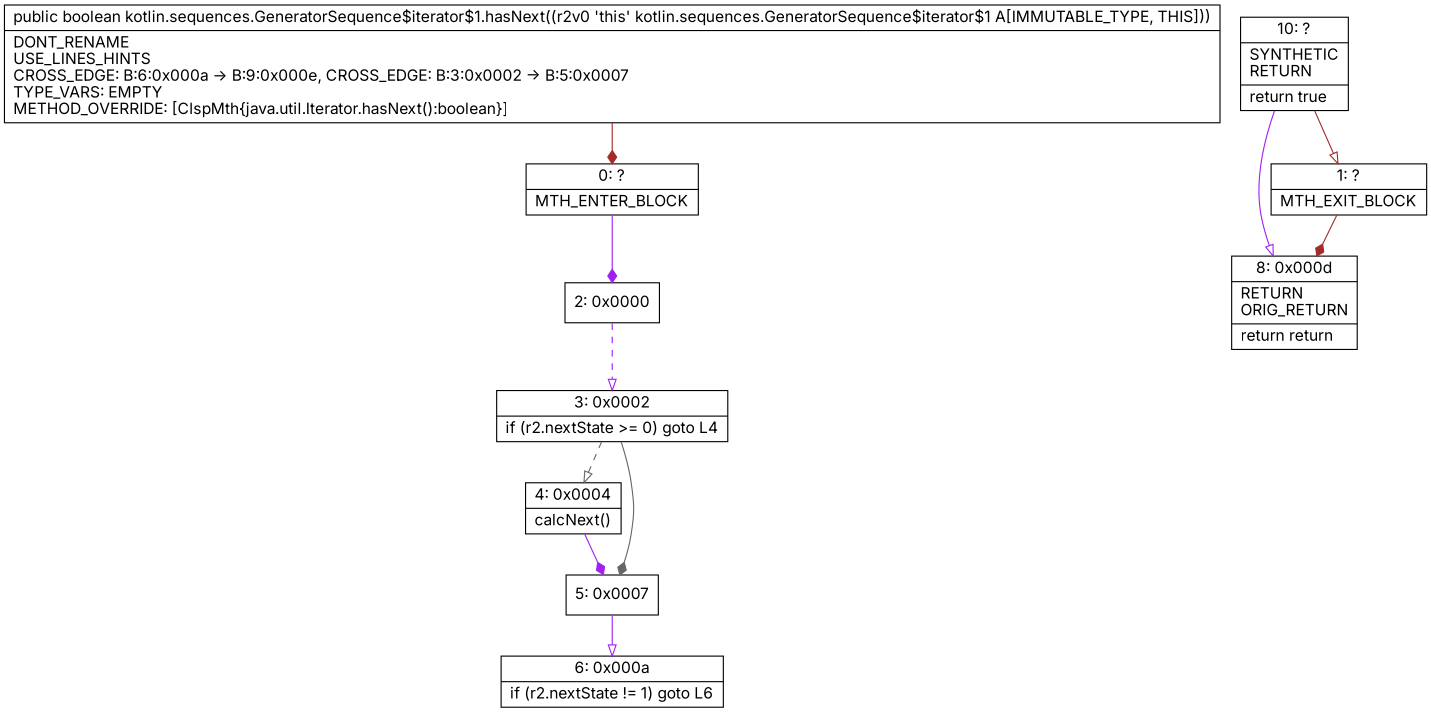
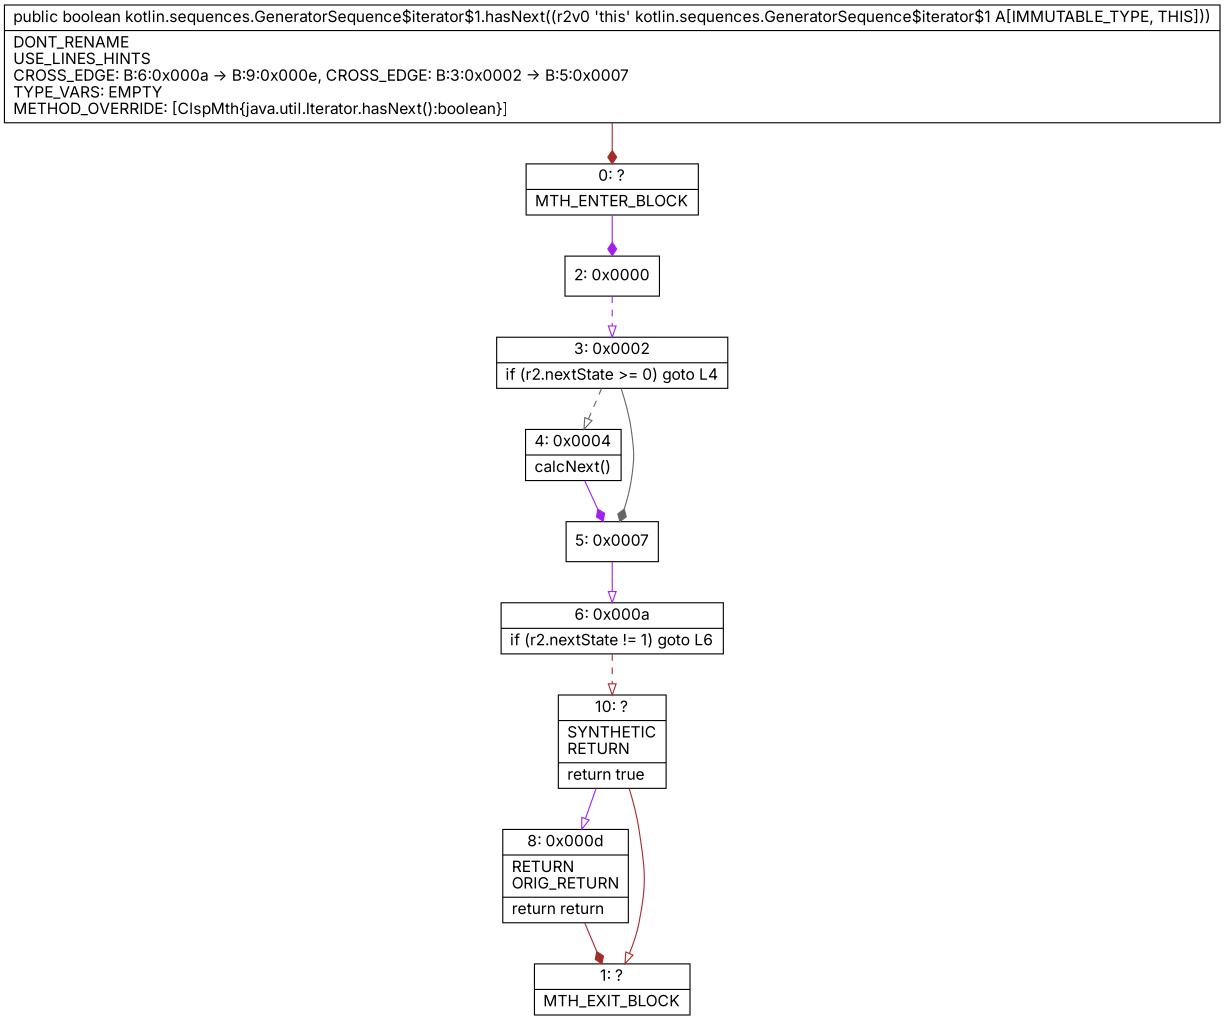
edge "1: ?" -> "8: 0x000d": reversed
edge "6: 0x000a" -> "10: ?": added
